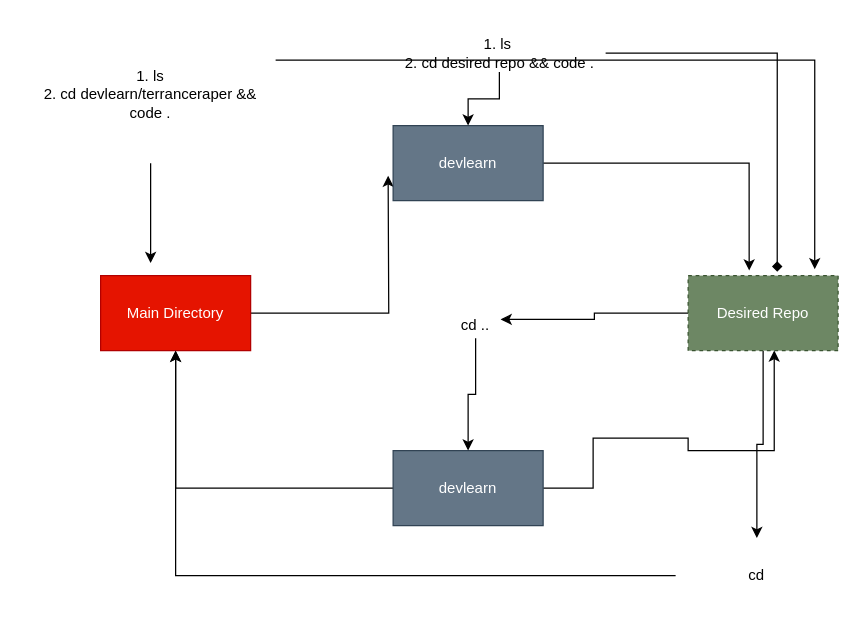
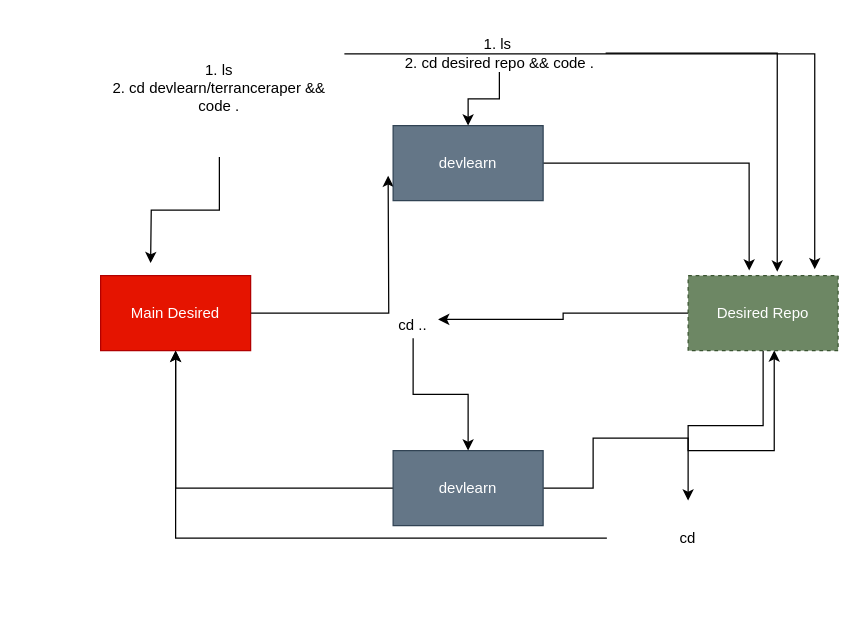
node "1. ls 2. cd devlearn/terranceraper && code .": moved (151, 94) -> (219, 88)
edge "1. ls 2. cd desired repo && code ." -> "Desired Repo": arrowhead diamond -> classic
node "Main Directory": label "Main Directory" -> "Main Desired"
node "cd ..": moved (476, 326) -> (413, 326)
node "cd": moved (757, 576) -> (688, 538)
